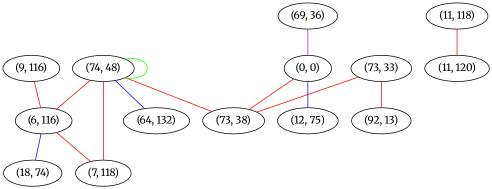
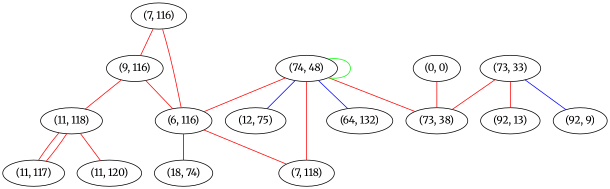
node "(7, 116)": added
node "(69, 36)": removed
edge "(9, 116)" -- "(11, 118)": added
edge "(0, 0)" -- "(12, 75)": now "(74, 48)" -- "(12, 75)"
node "(92, 9)": added
node "(11, 117)": added
